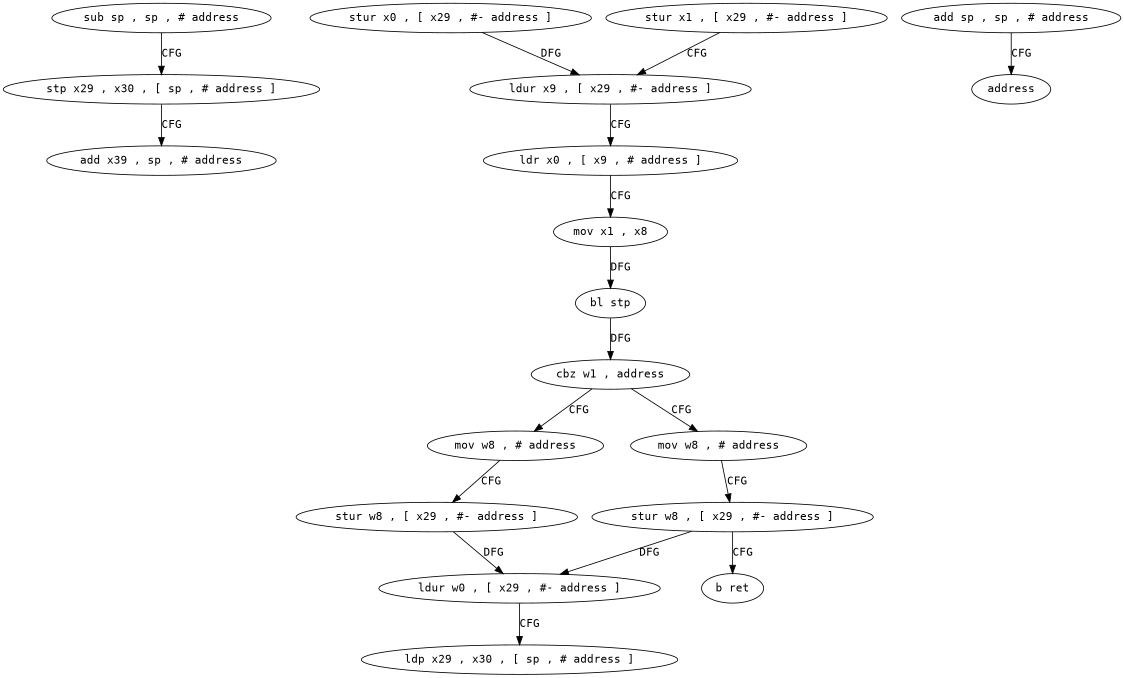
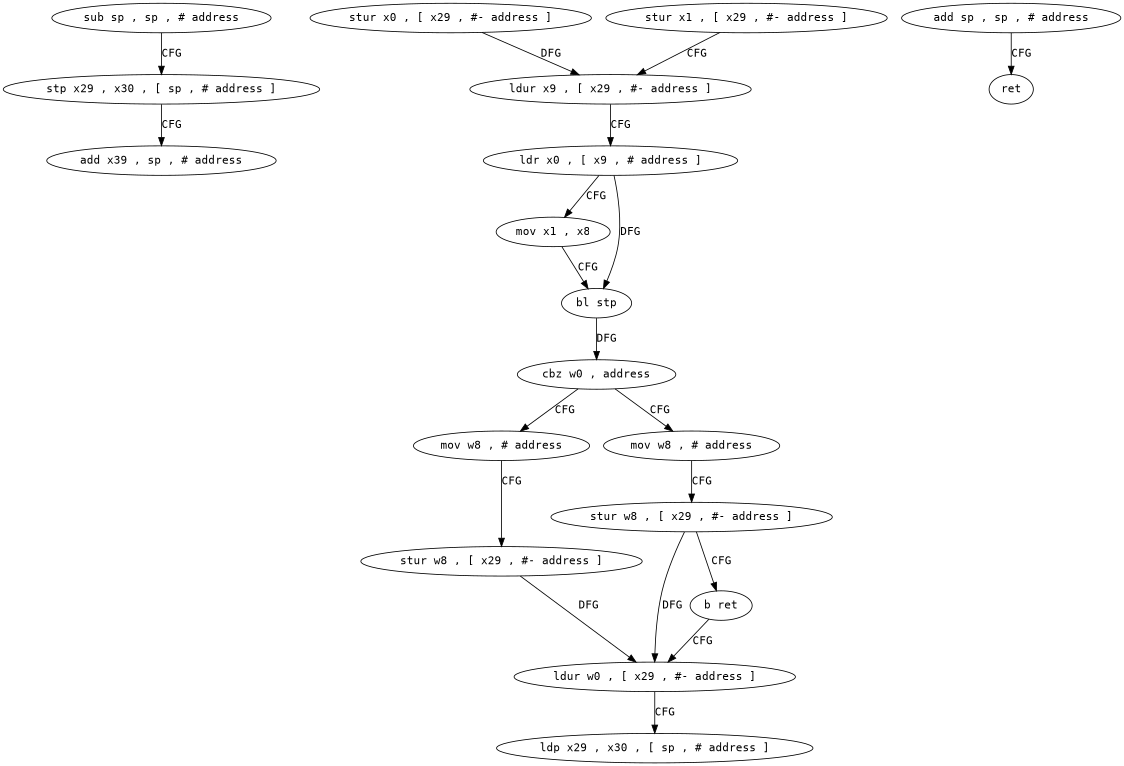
node "address": label "address" -> "ret"
edge "ldr x0 , [ x9 , # address ]" -> "bl stp": added, label "DFG"
edge "mov x1 , x8" -> "bl stp": label "DFG" -> "CFG"
node "cbz w1 , address": label "cbz w1 , address" -> "cbz w0 , address"
edge "b ret" -> "ldur w0 , [ x29 , #- address ]": added, label "CFG"
